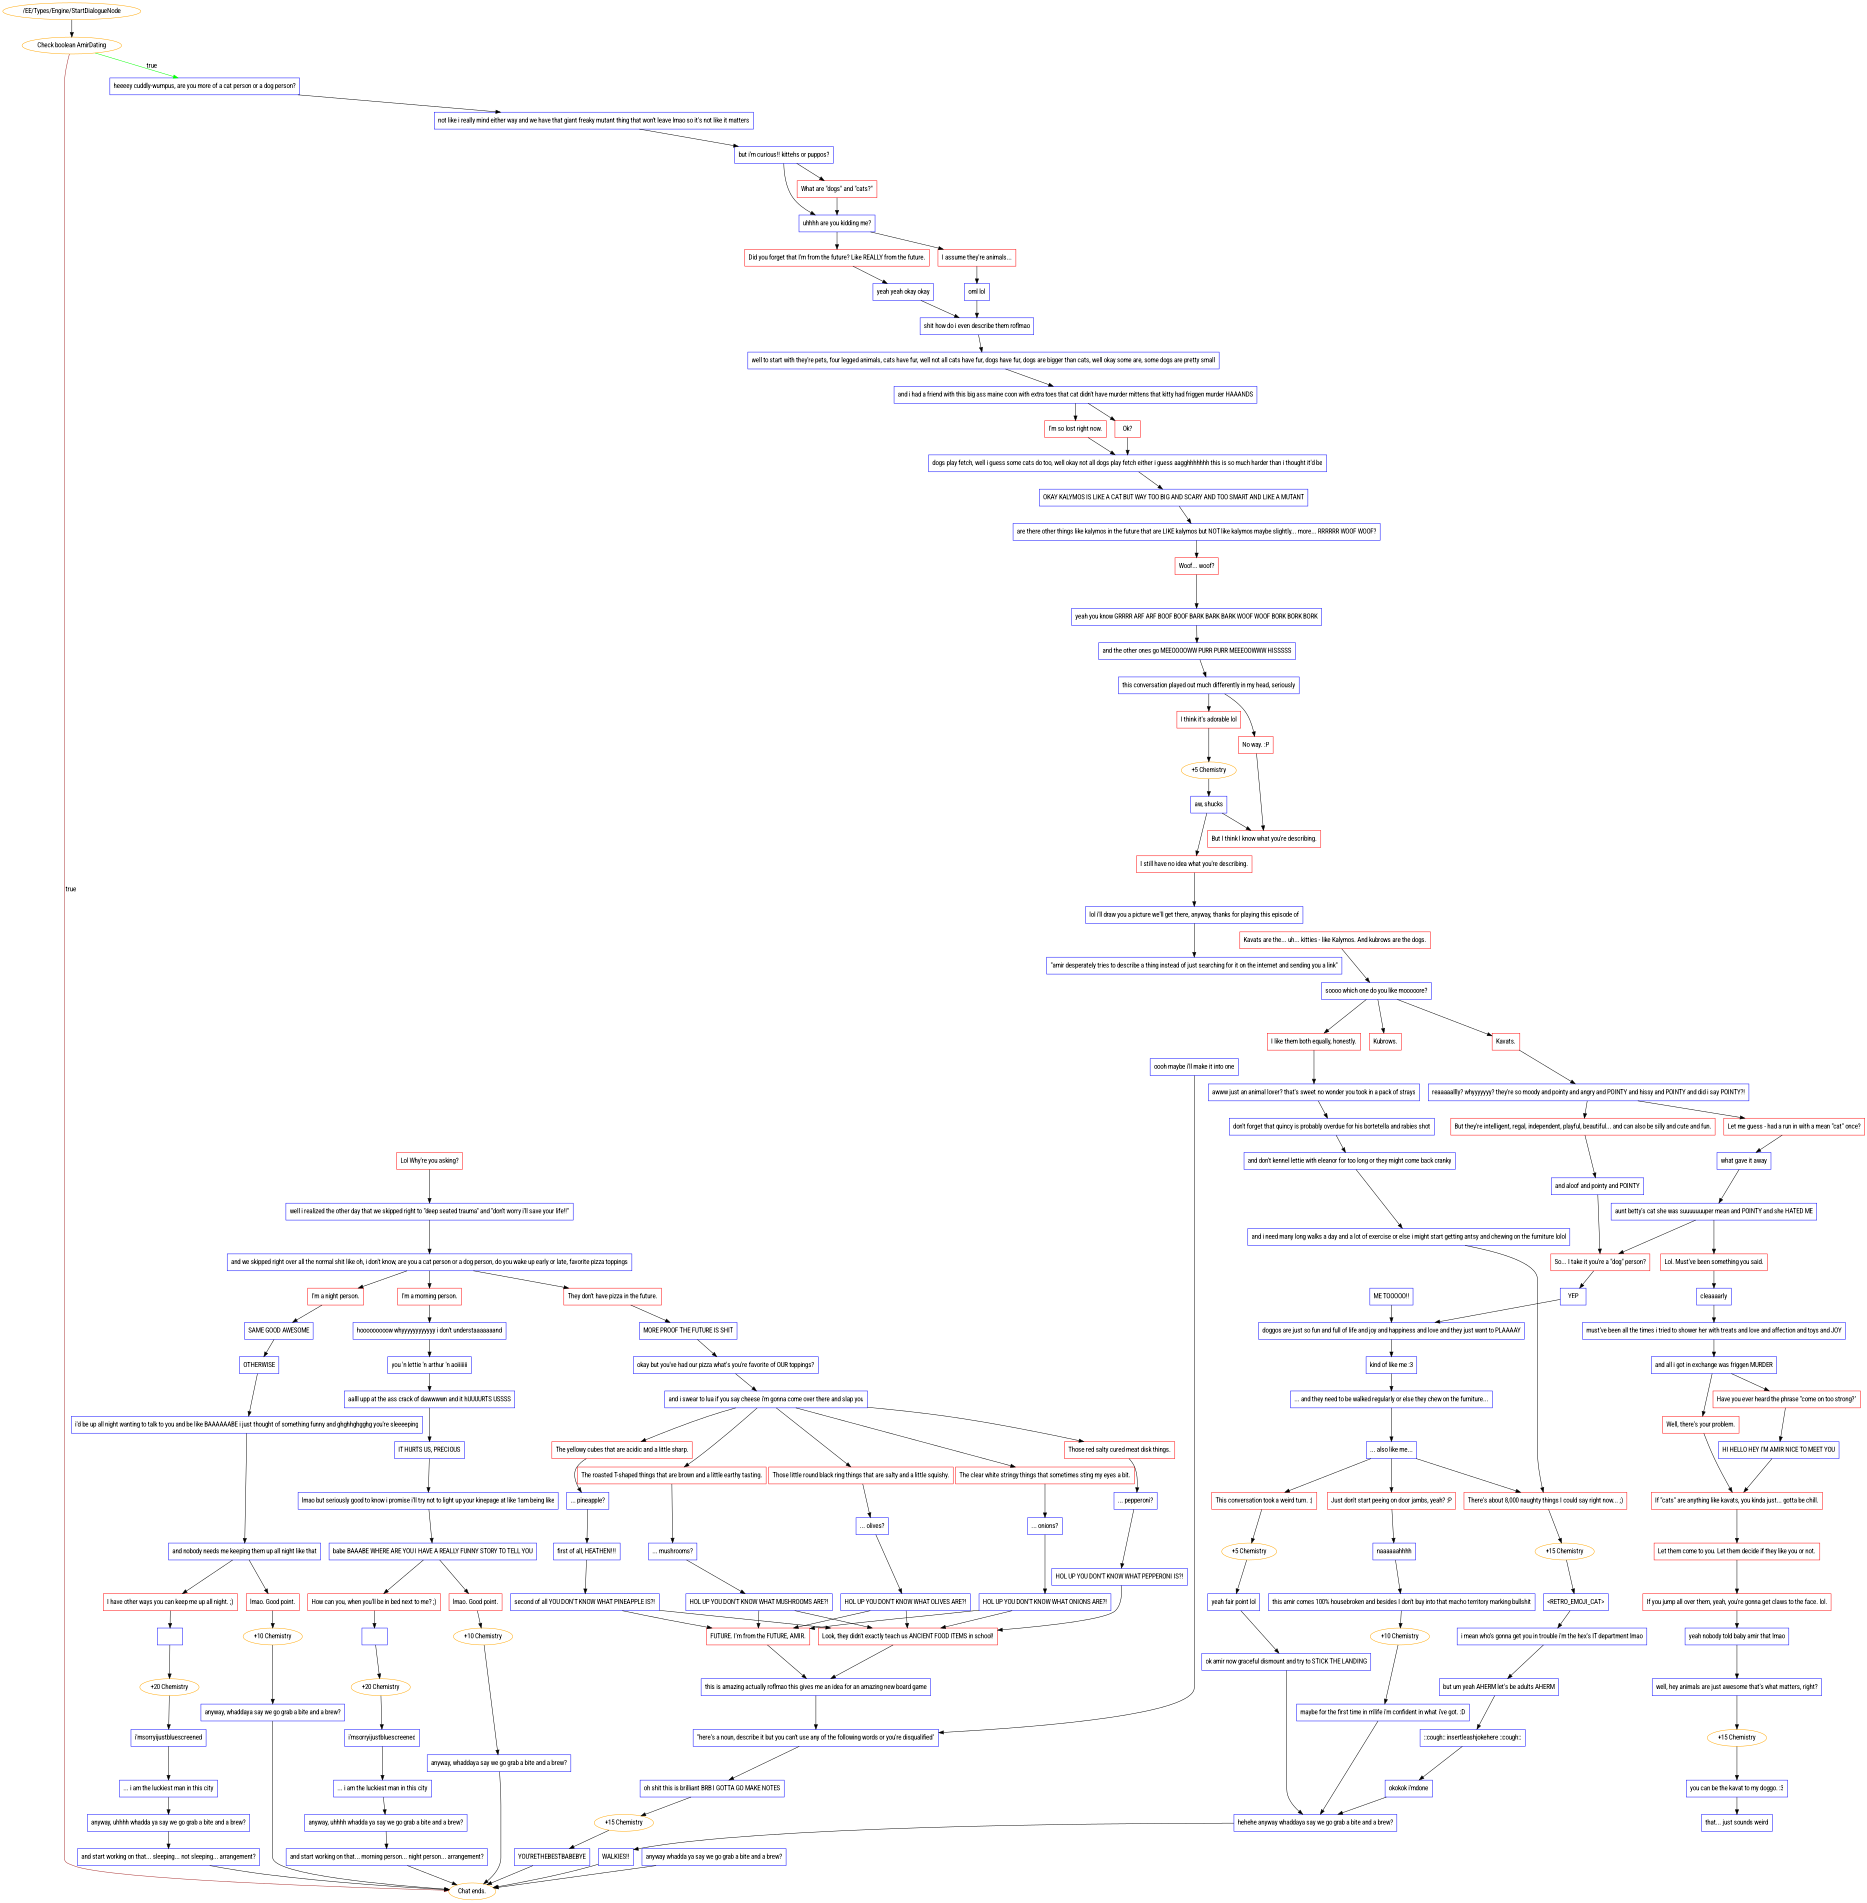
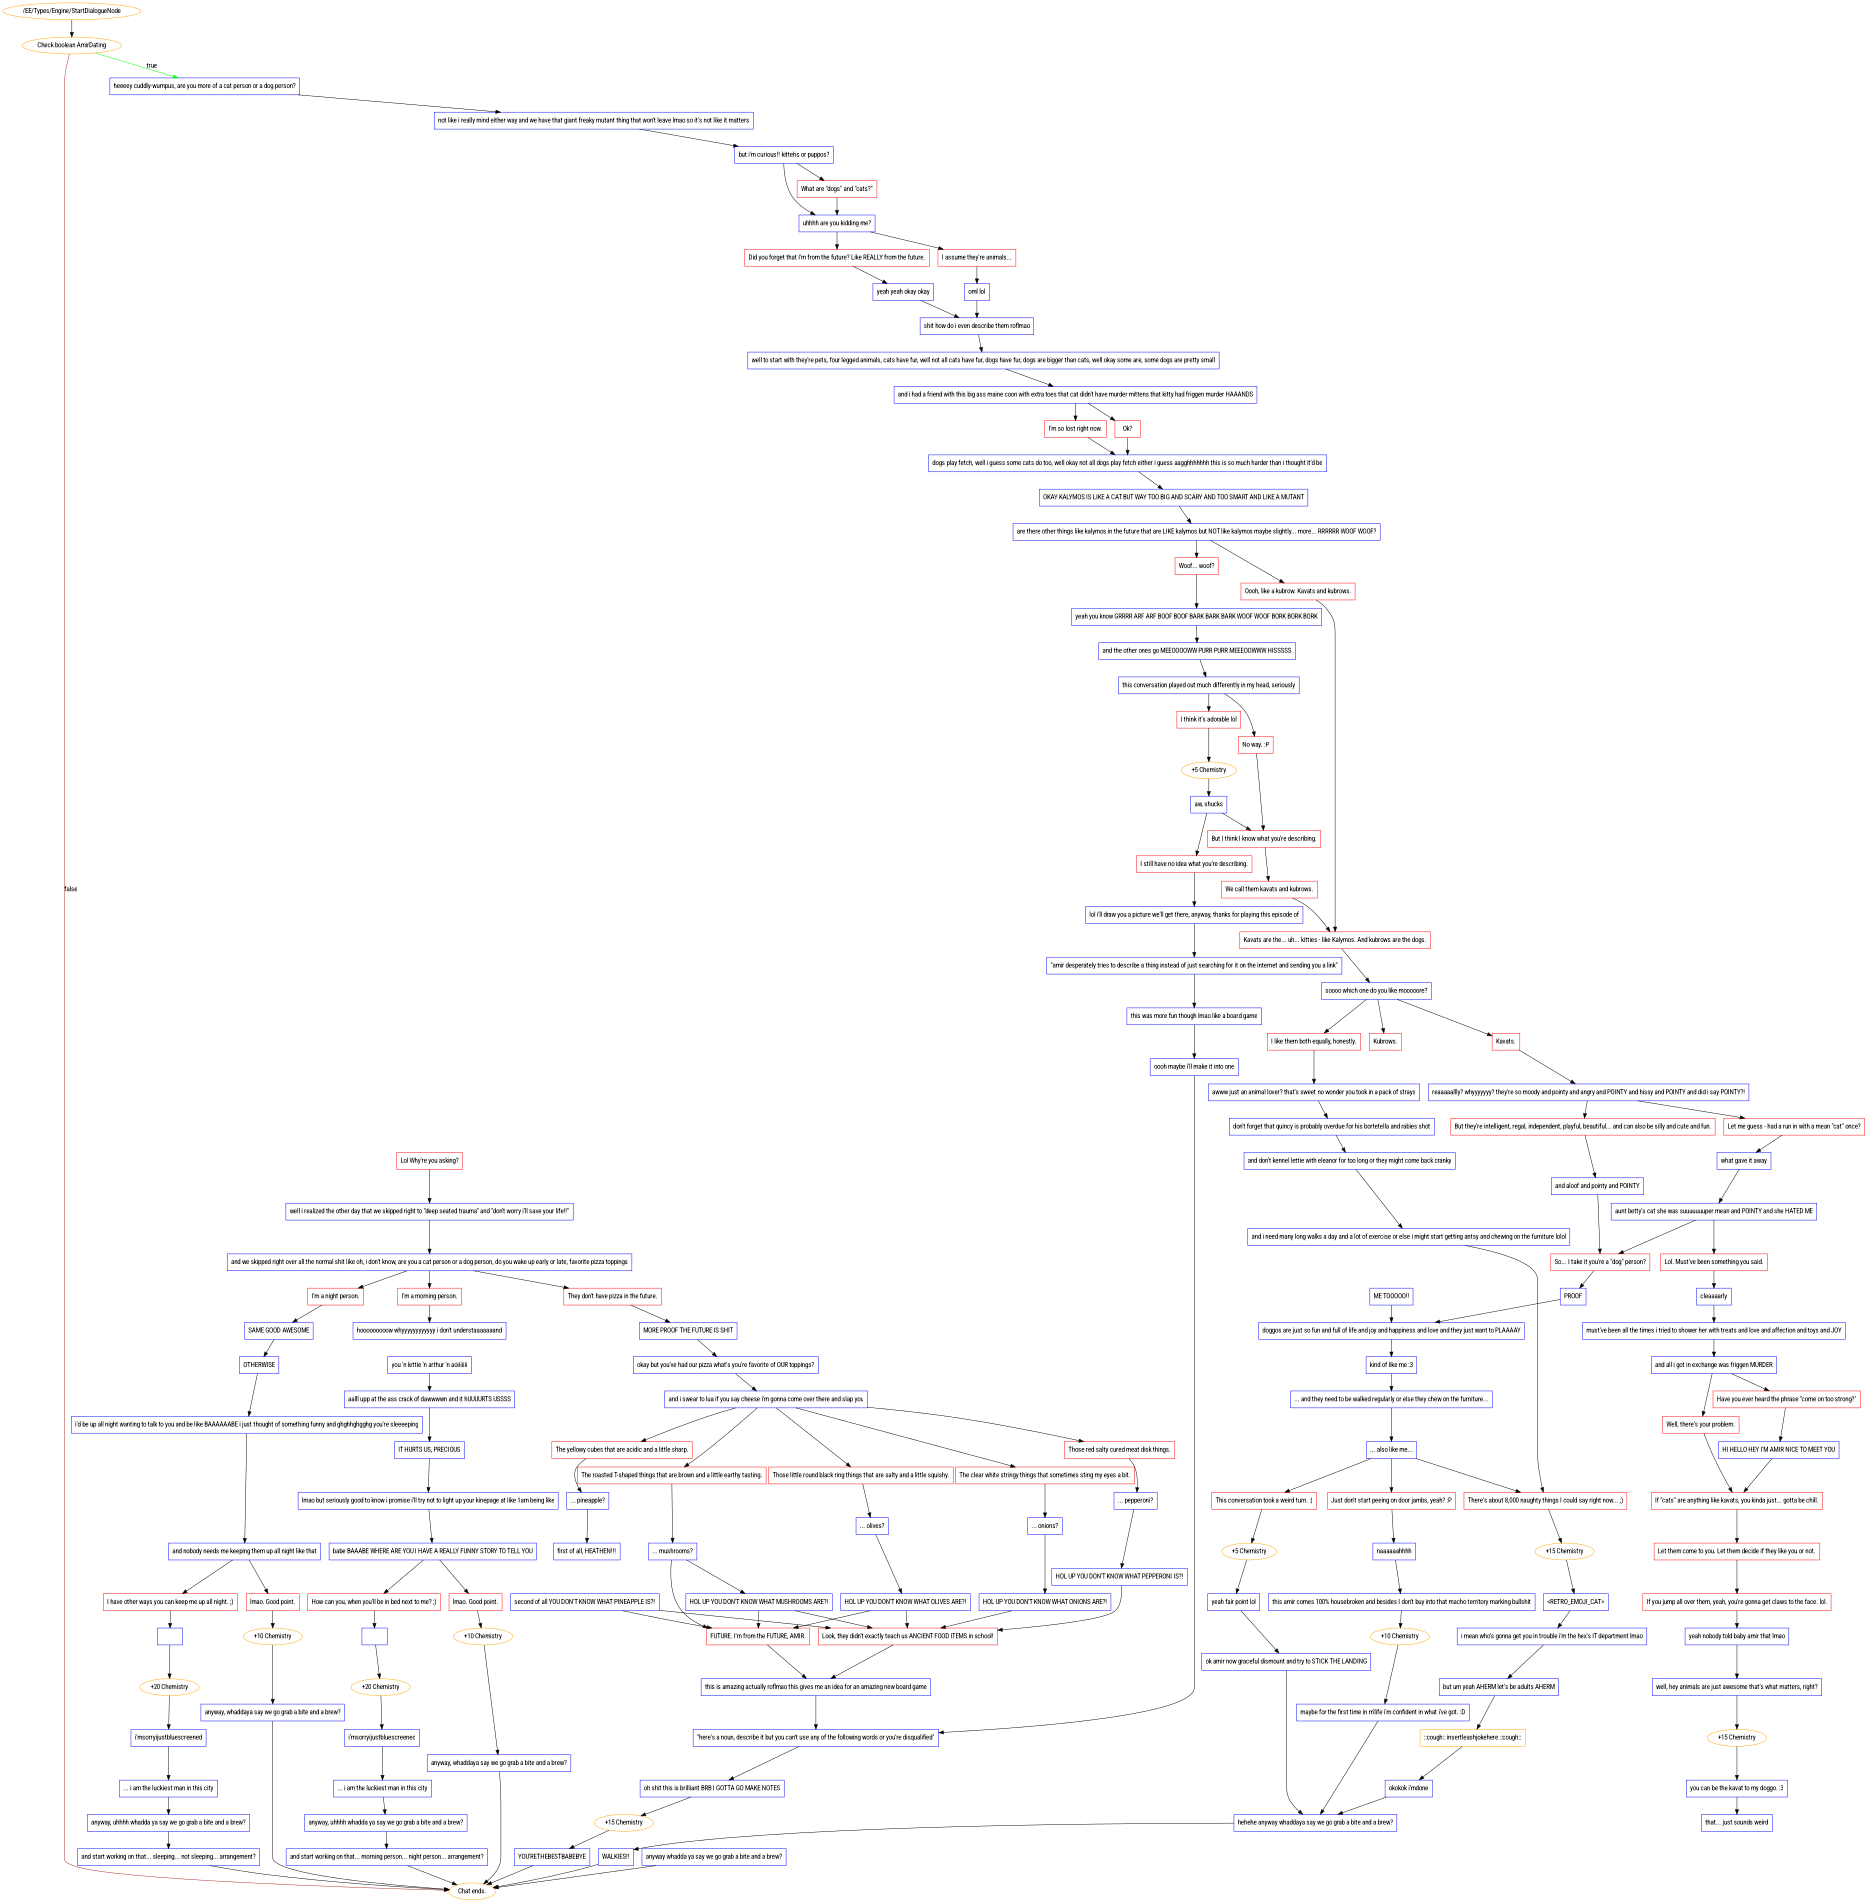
node "Oooh, like a kubrow. Kavats and kubrows.": added
edge "Check boolean AmirDating" -> "Chat ends.": label "true" -> "false"
node "We call them kavats and kubrows.": added
node "this was more fun though lmao like a board game": added
node "YEP": label "YEP" -> "PROOF"
edge "hooooooooow whyyyyyyyyyyyy i don't understaaaaaaand" -> "you 'n lettie 'n arthur 'n aoiiiiiii": removed
edge "first of all, HEATHEN!!!" -> "second of all YOU DON'T KNOW WHAT PINEAPPLE IS?!": removed
edge "HOL UP YOU DON'T KNOW WHAT ONIONS ARE?!" -> "FUTURE. I'm from the FUTURE, AMIR.": now "... mushrooms?" -> "FUTURE. I'm from the FUTURE, AMIR."
node "::cough:: insertleashjokehere ::cough::": color blue -> orange
